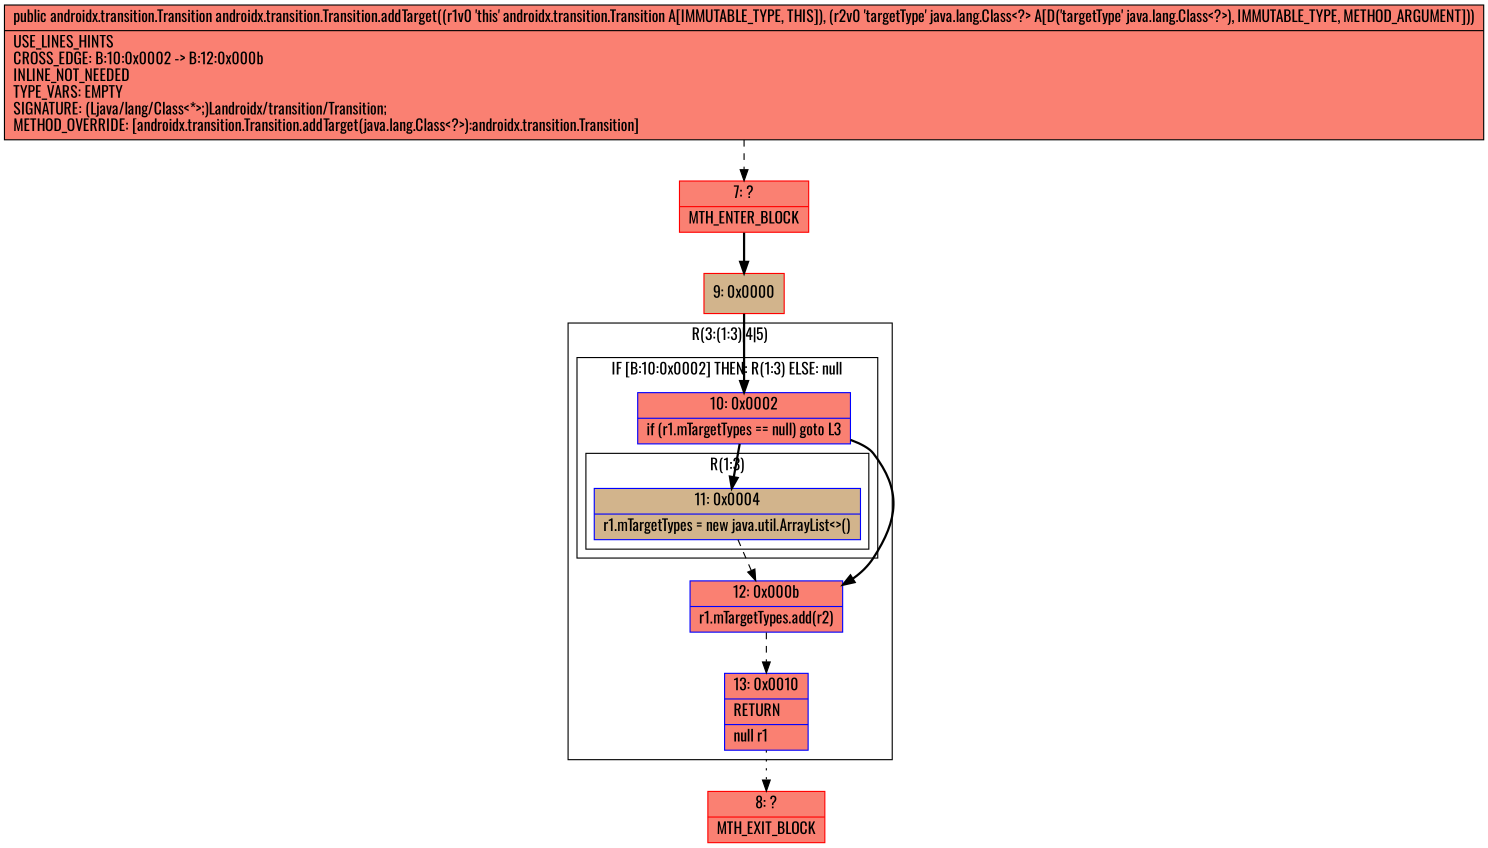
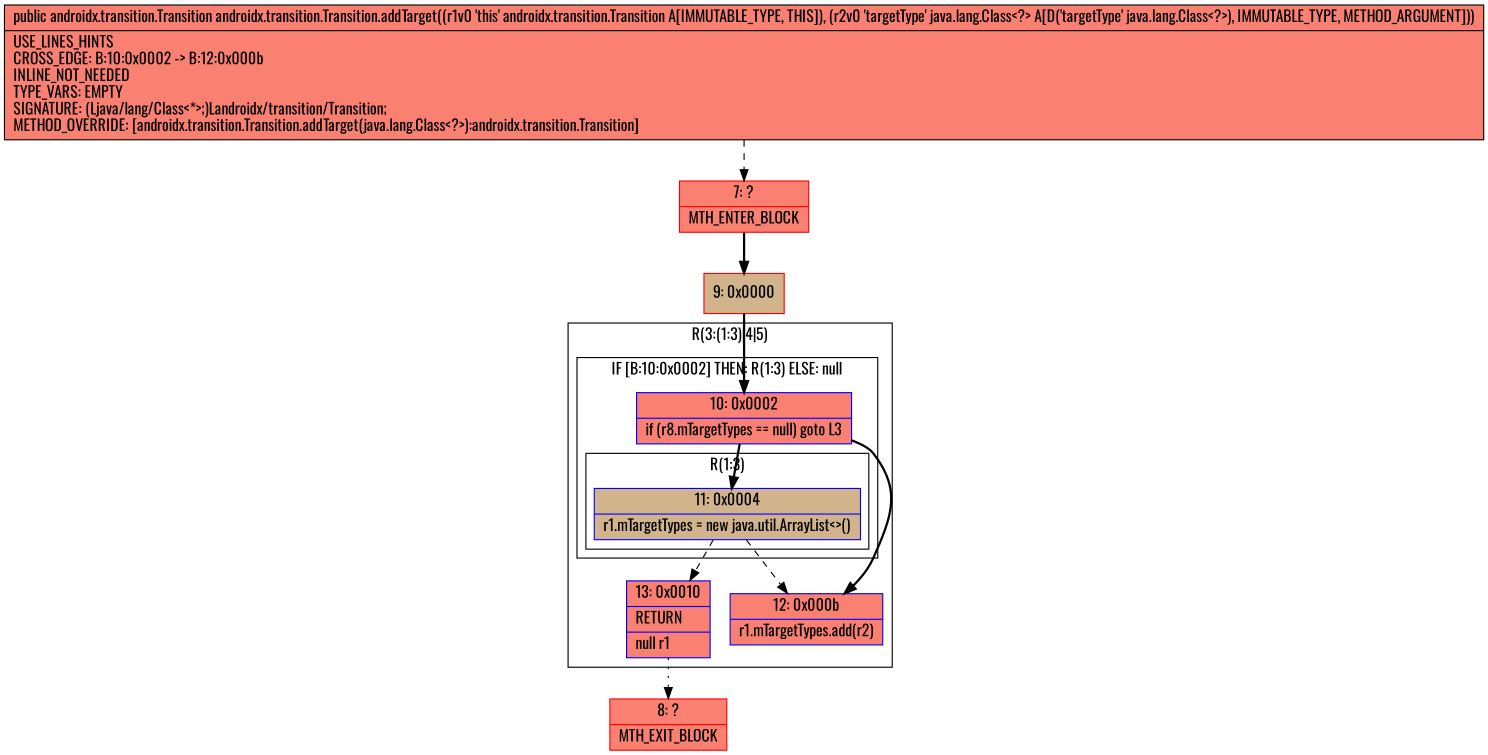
node "10: 0x0002": text "if (r1.mTargetTypes == null) goto L3" -> "if (r8.mTargetTypes == null) goto L3"
edge "12: 0x000b" -> "13: 0x0010": now "11: 0x0004" -> "13: 0x0010"
